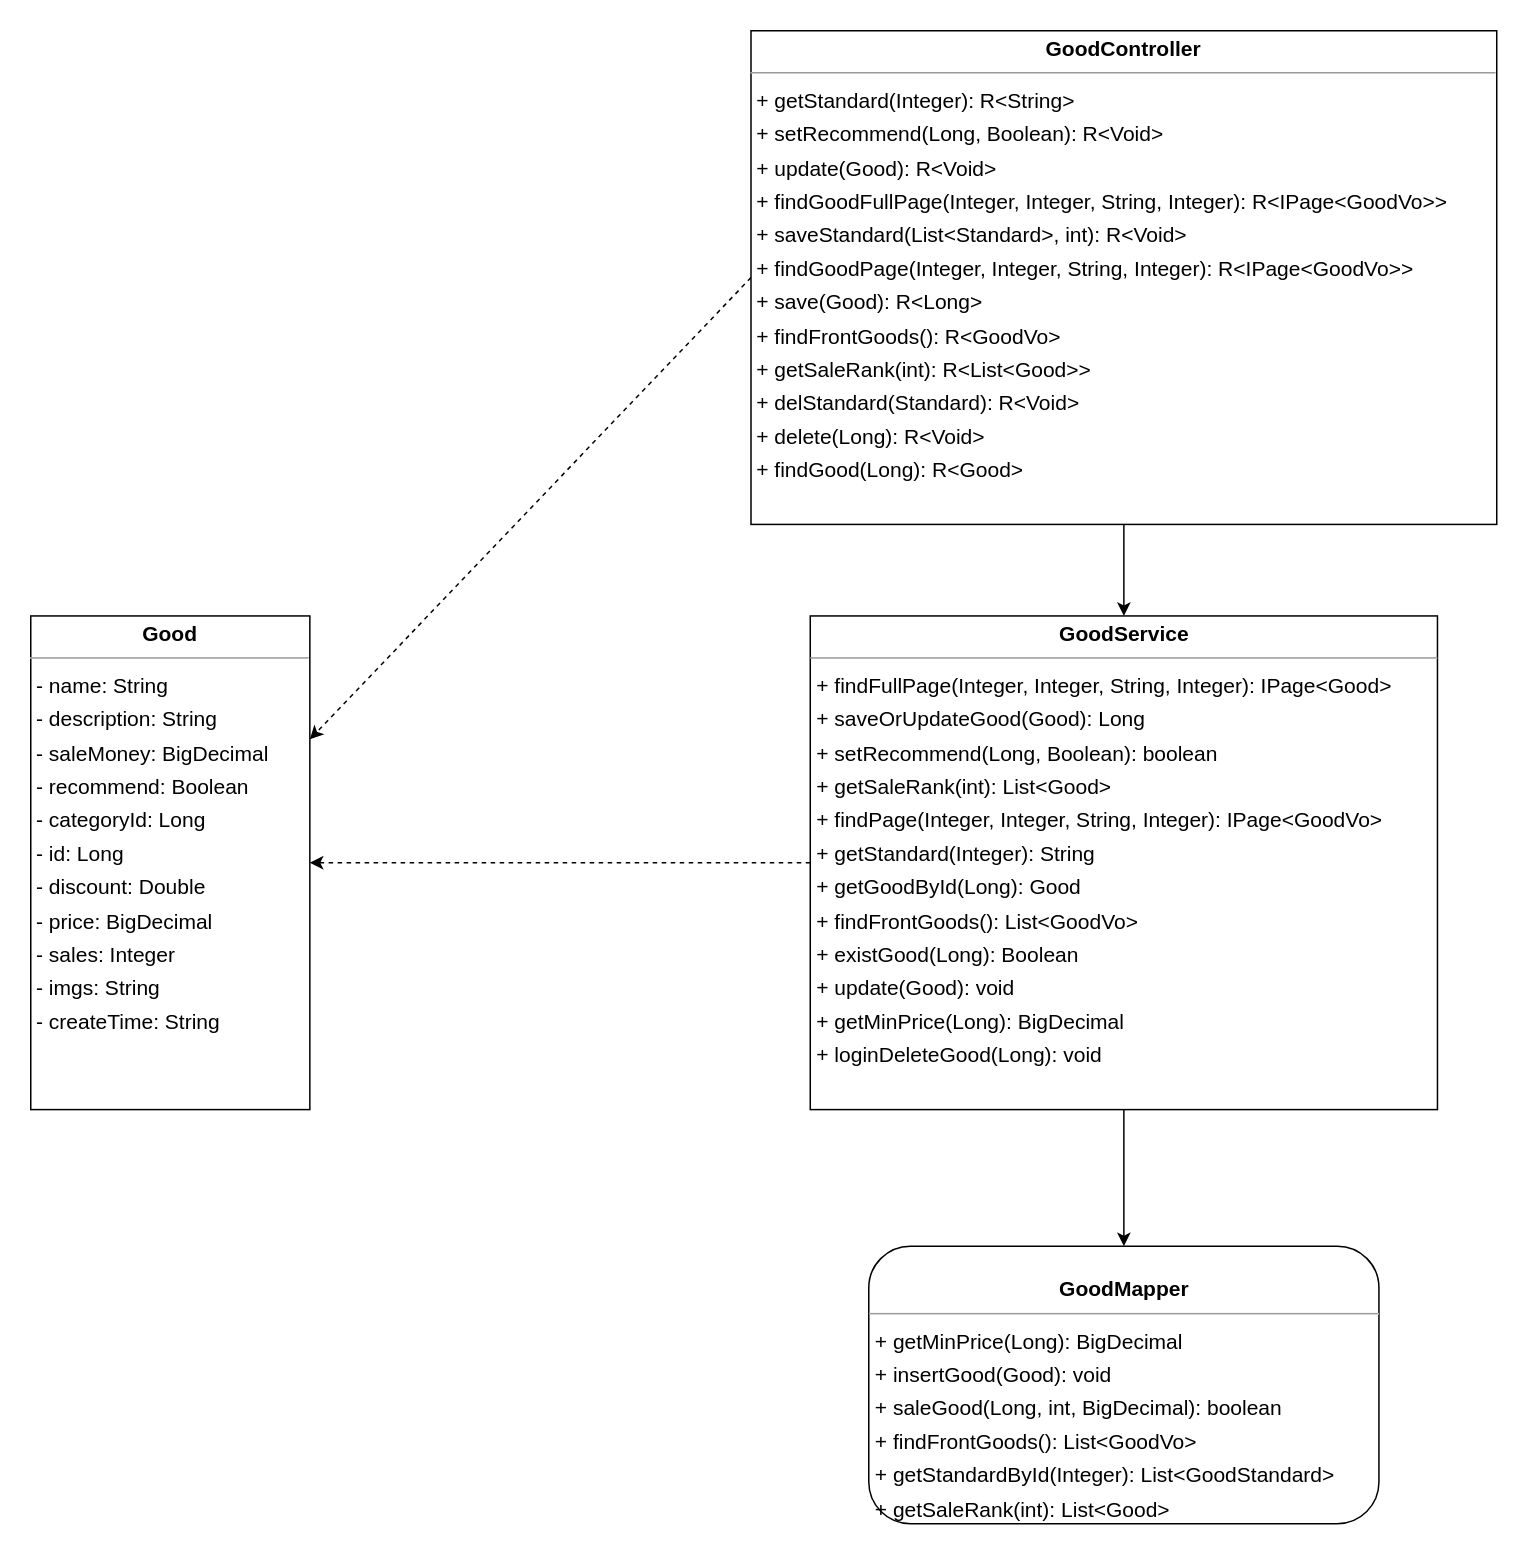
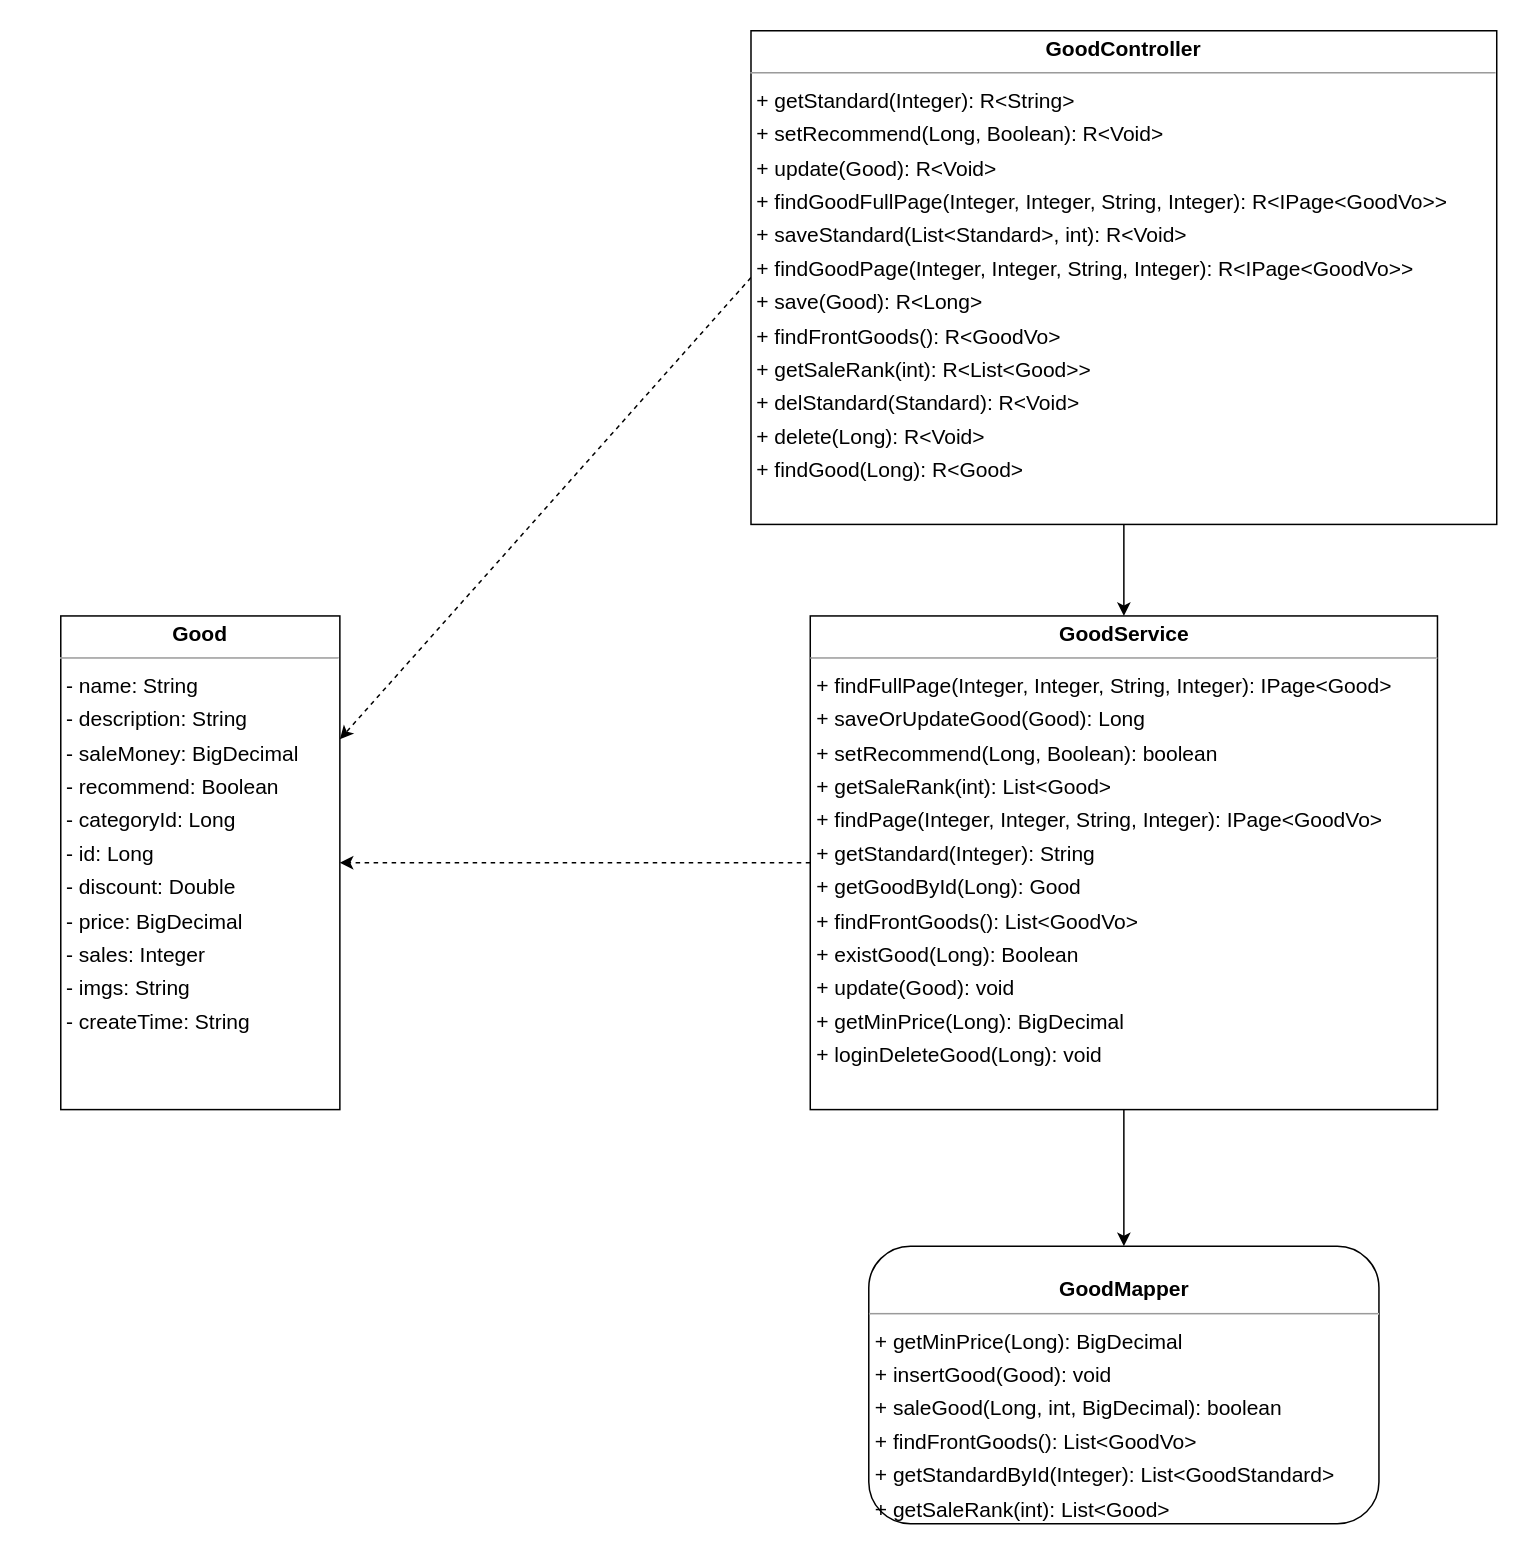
node "Good - name: String - description: String - saleMoney: BigDecimal - recommend: Boolean - categoryId: Long - id: Long - discount: Double - price: BigDecimal - sales: Integer - imgs: String - createTime: String": moved (170, 863) -> (200, 863)
